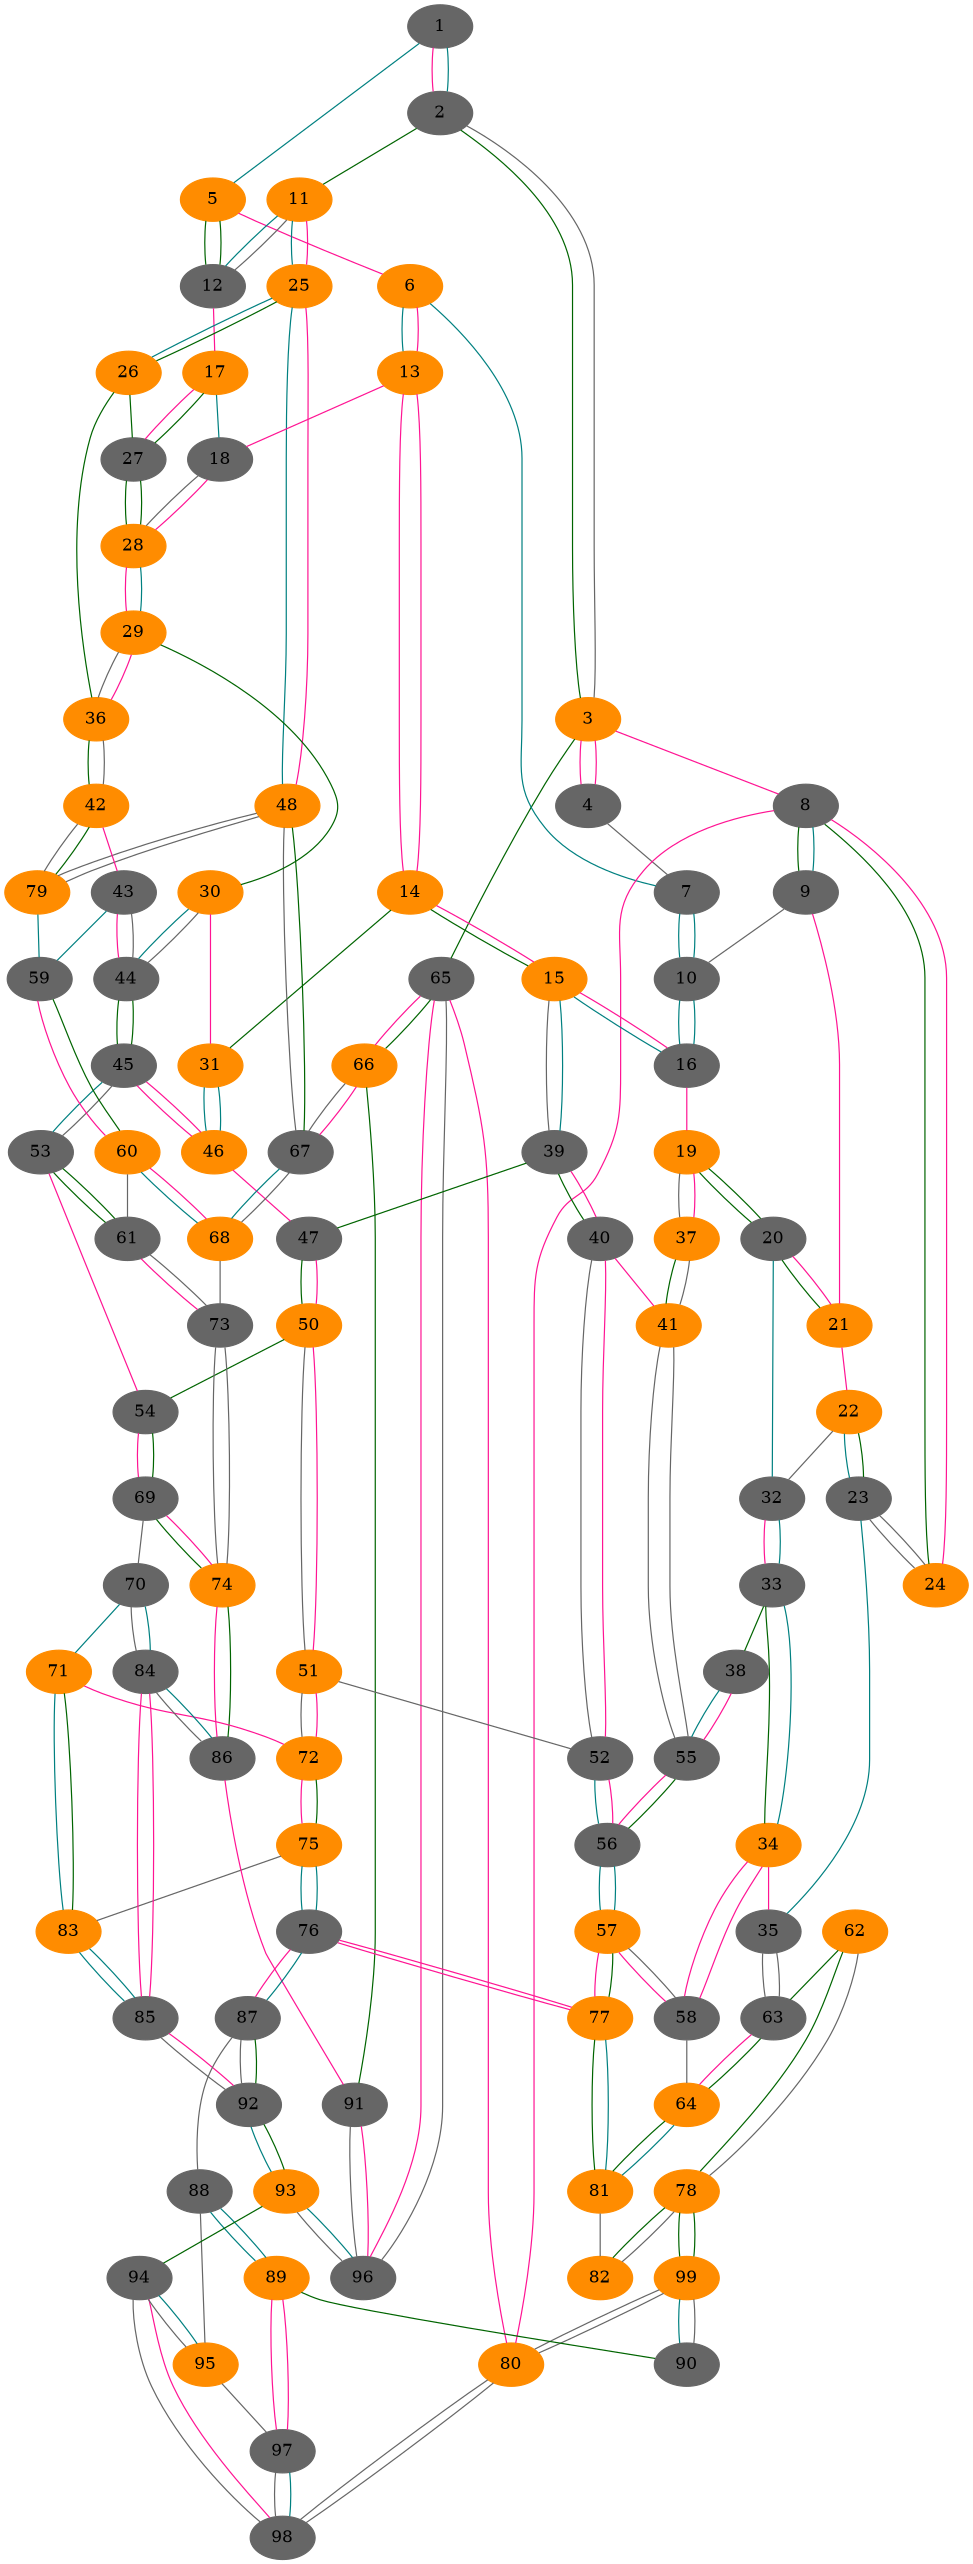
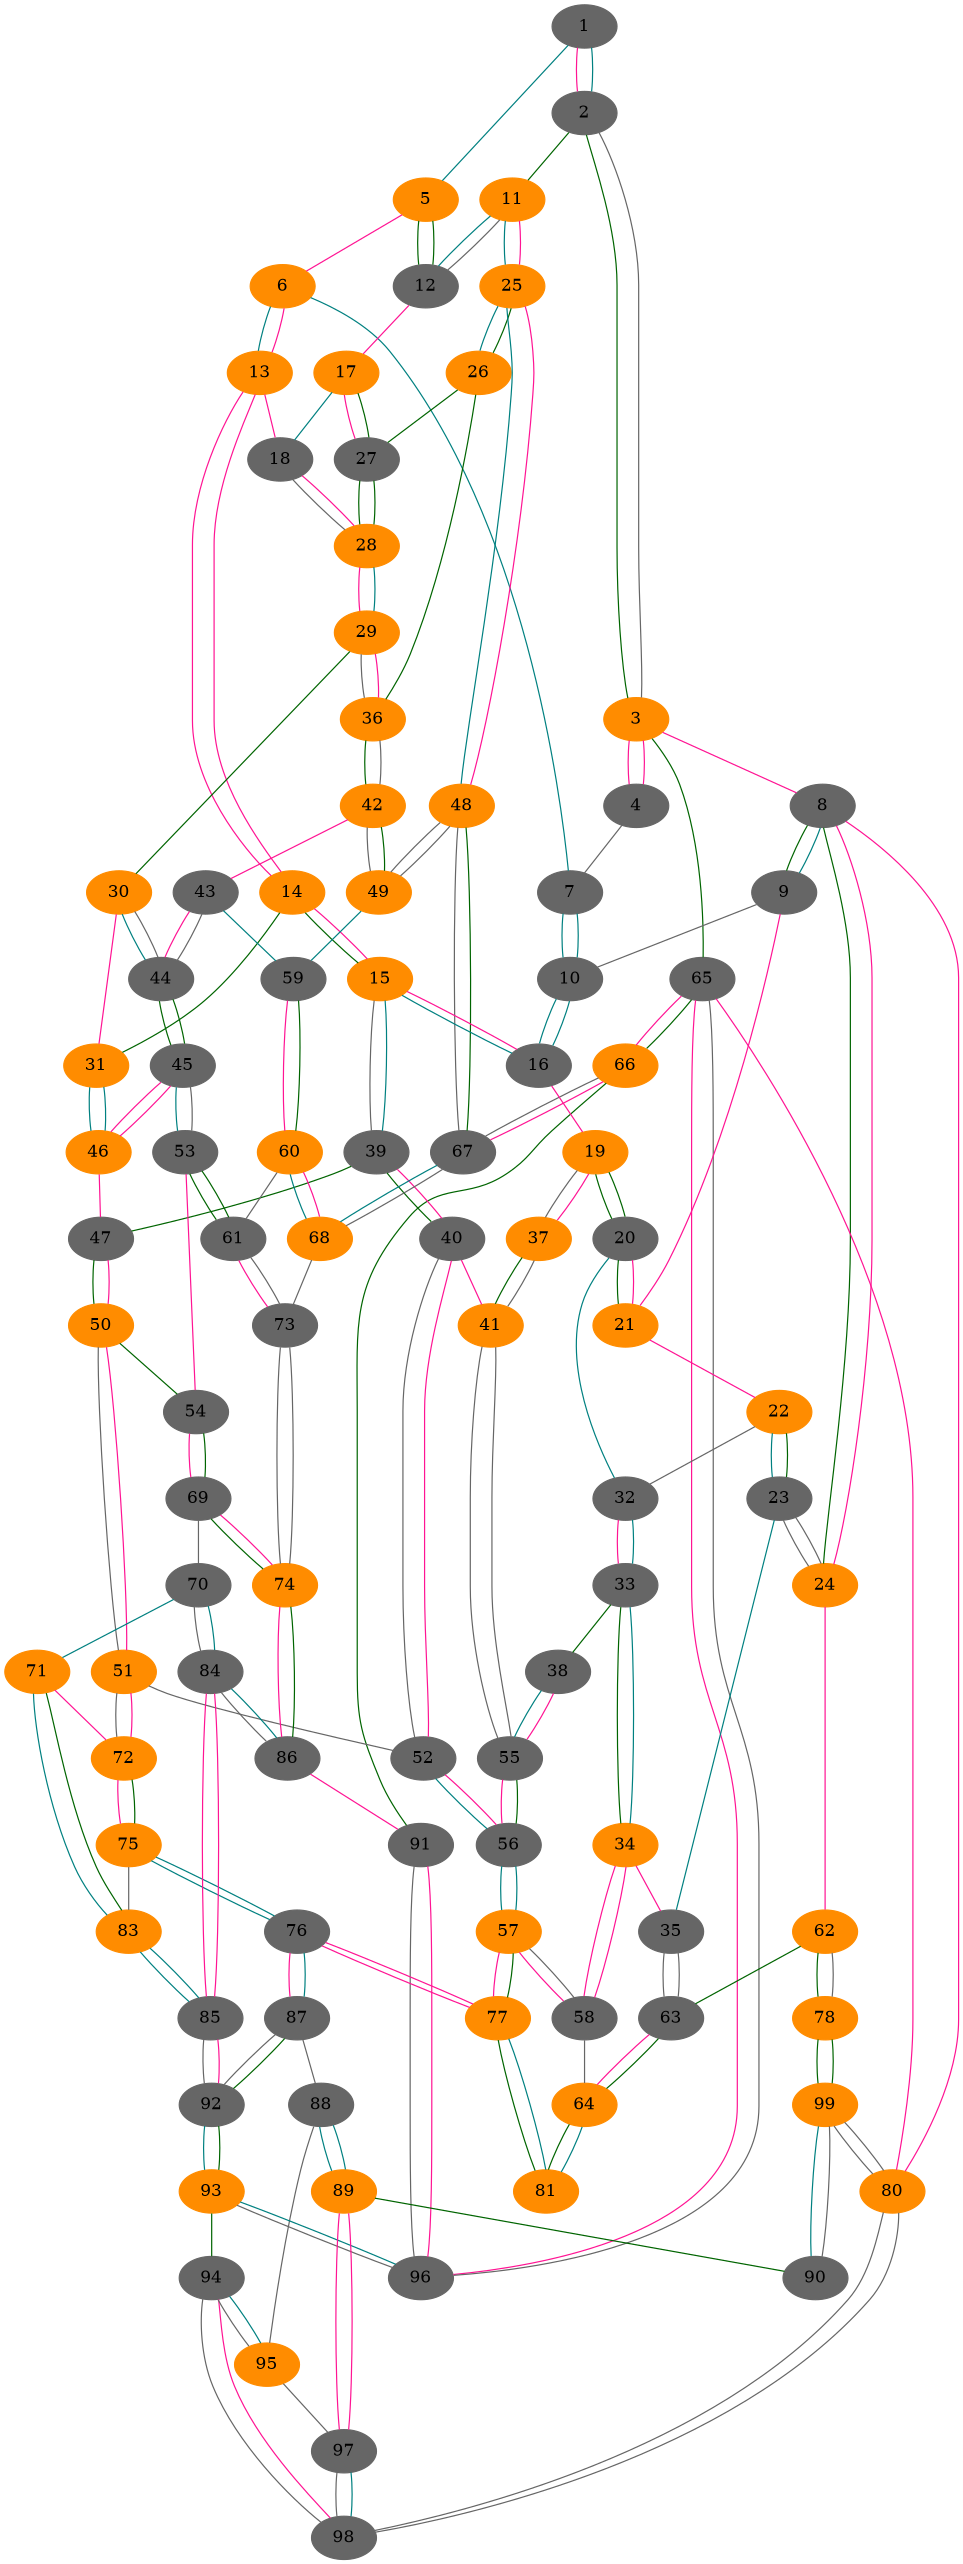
node "79": label "79" -> "49"
edge "24" -- "62": added
node "82": removed
